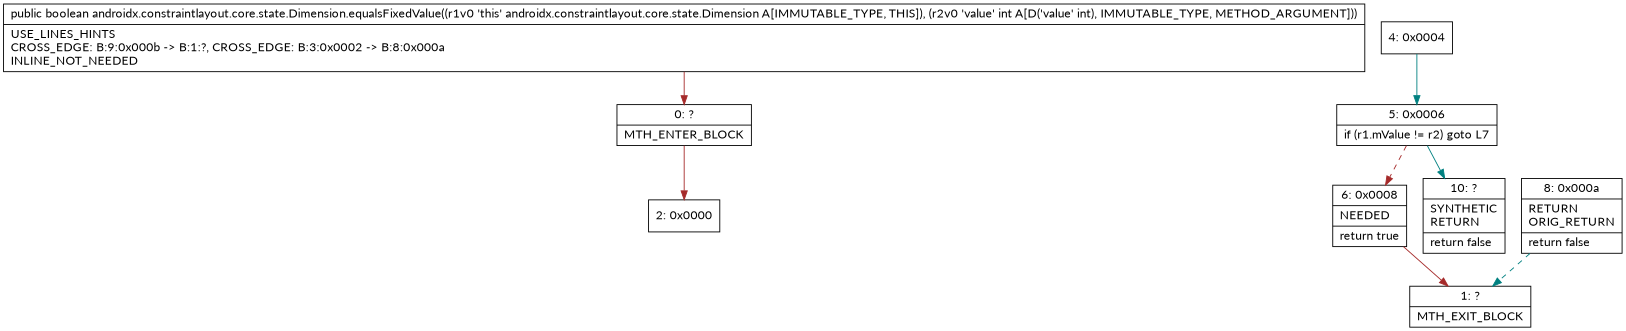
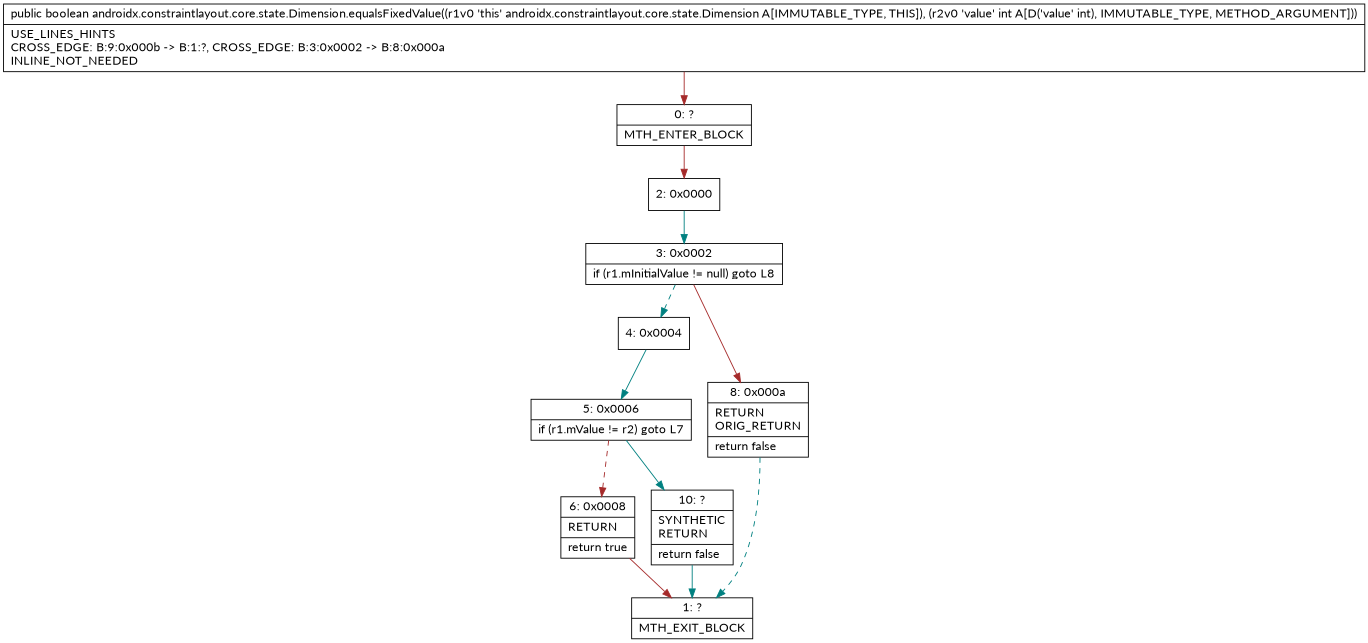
node "6: 0x0008": text "NEEDED" -> "RETURN"
node "3: 0x0002": added
edge "10: ?" -> "1: ?": added
